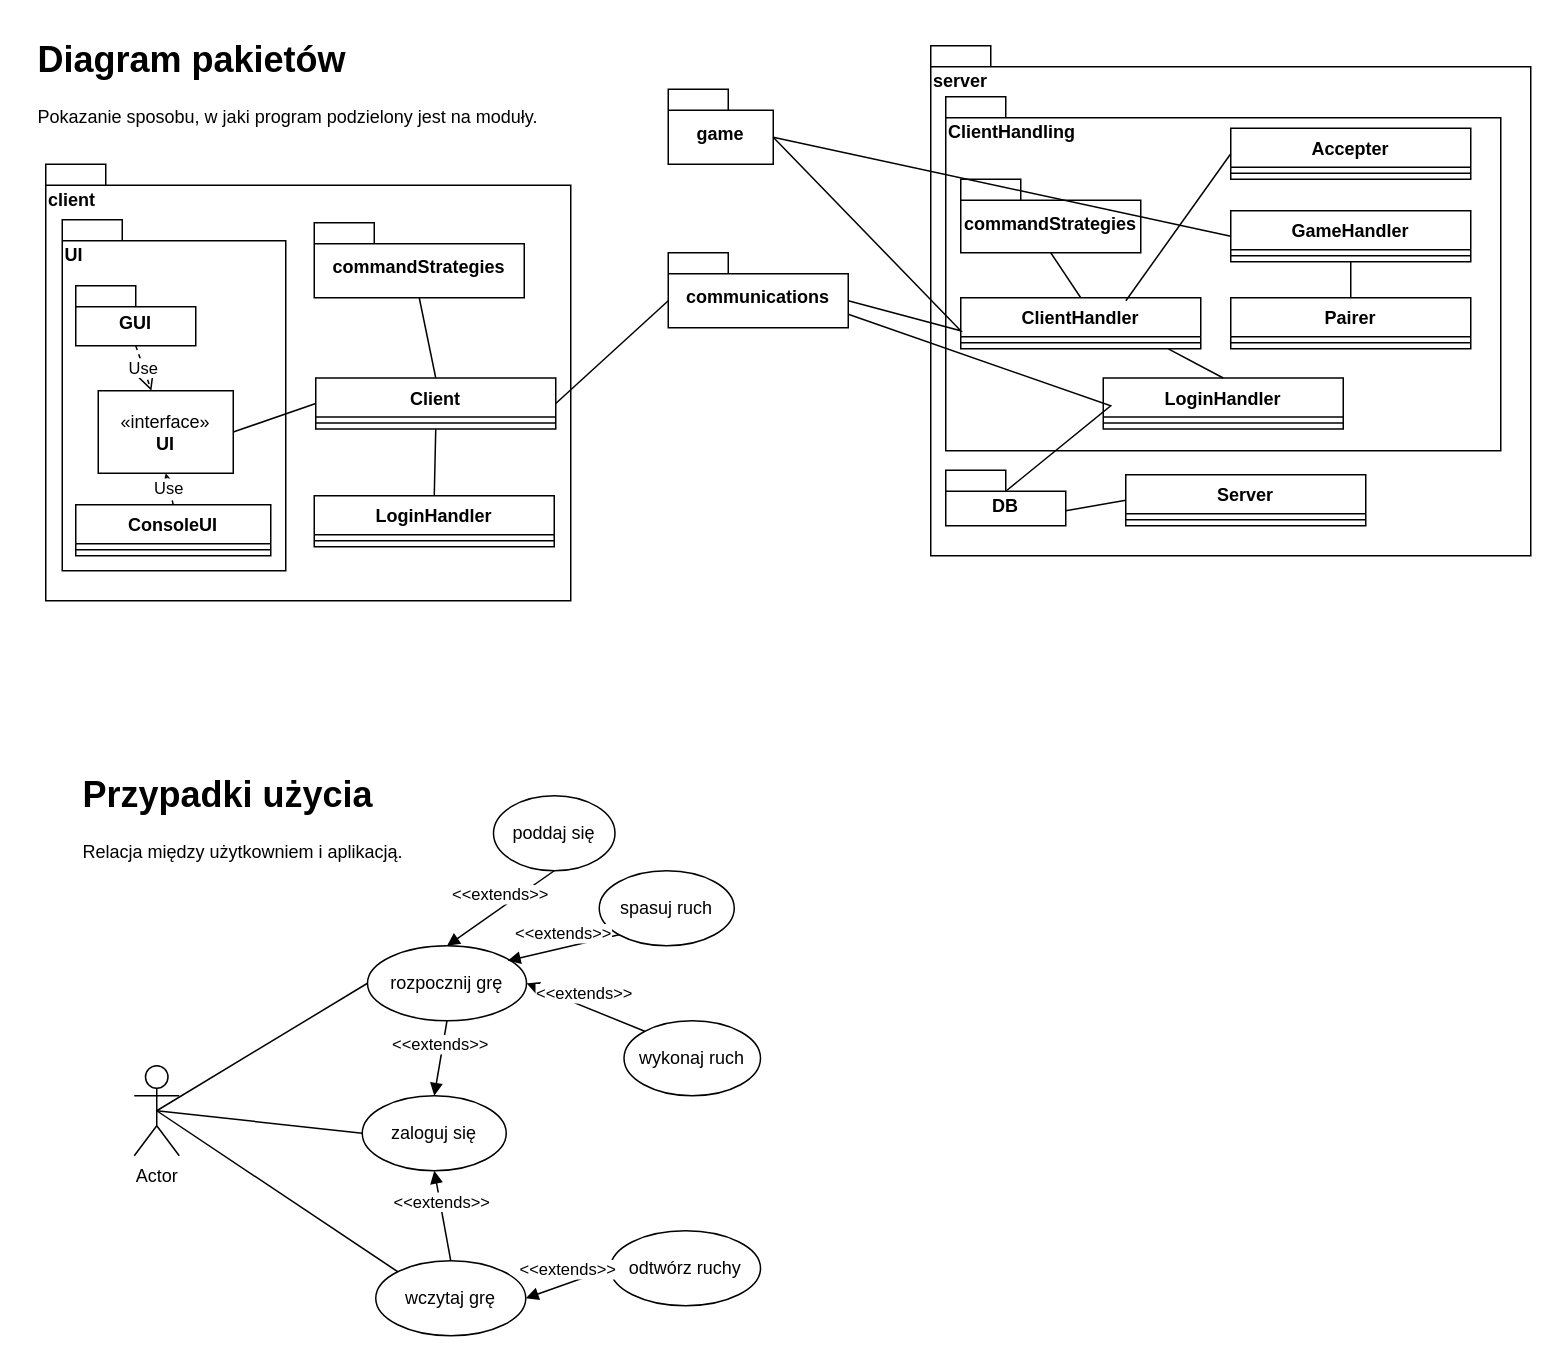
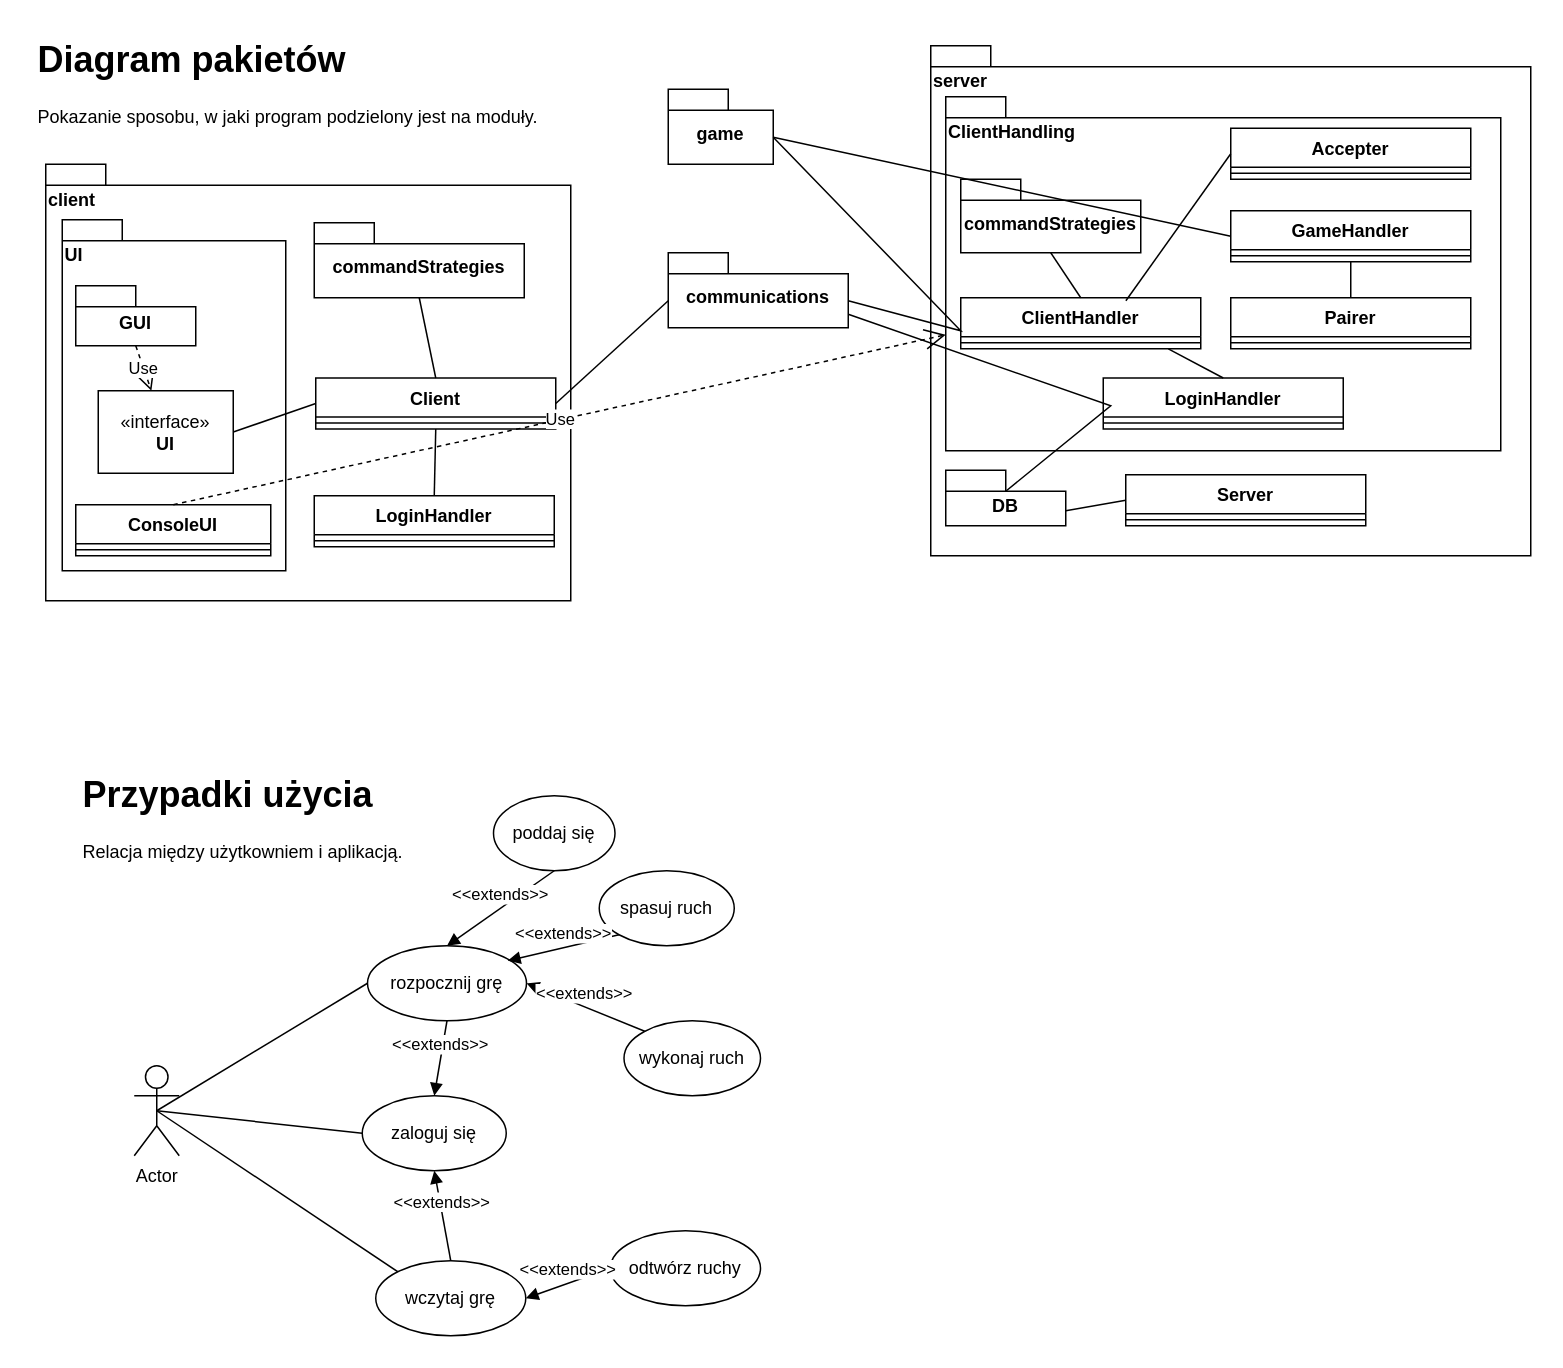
edge "ConsoleUI" -> "«interface» UI": now "ConsoleUI" -> "ClientHandling"
